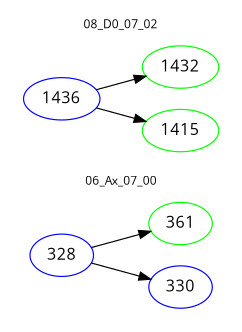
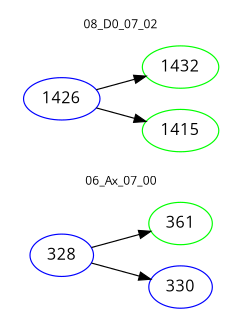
node "1436": label "1436" -> "1426"
